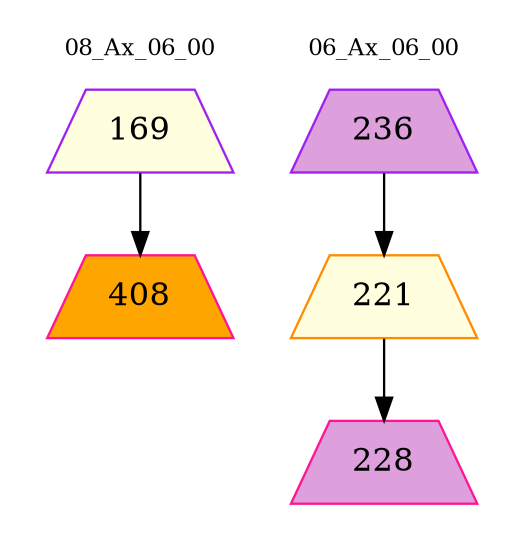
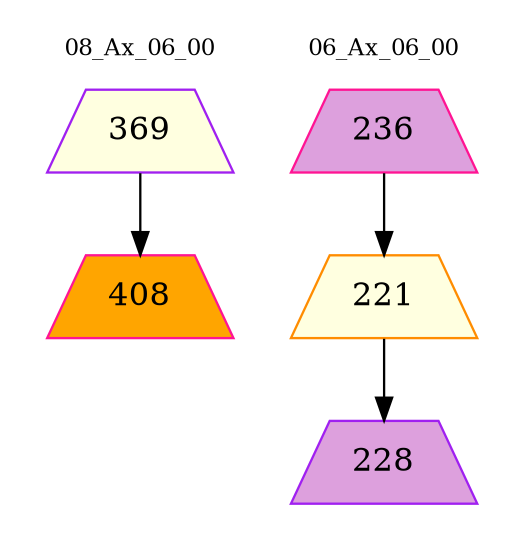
node "169": label "169" -> "369"
node "236": color purple -> deeppink
node "228": color deeppink -> purple
